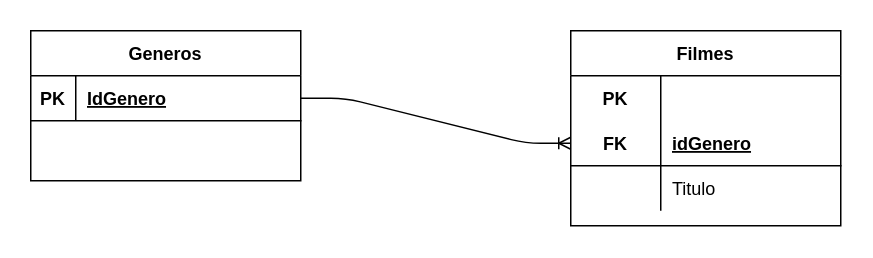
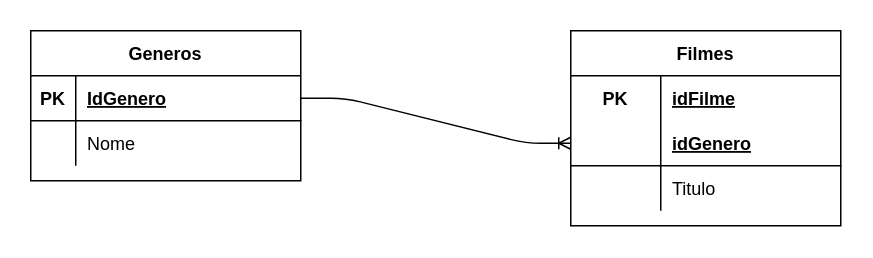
node "idFilme": added
node "Nome": added
node "FK": removed
